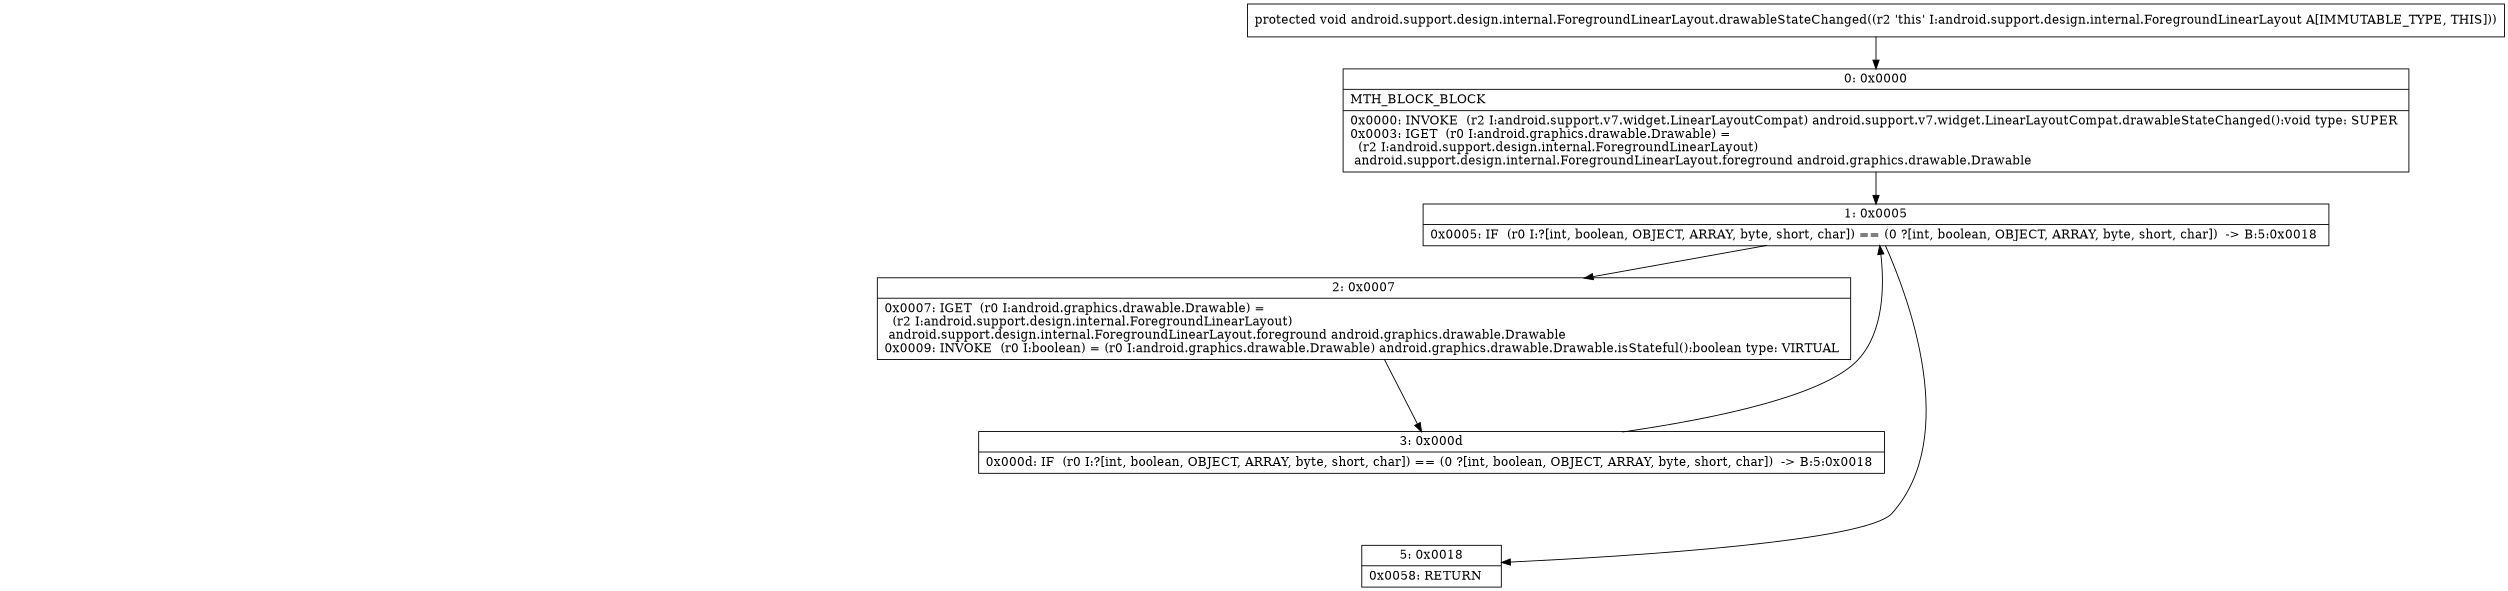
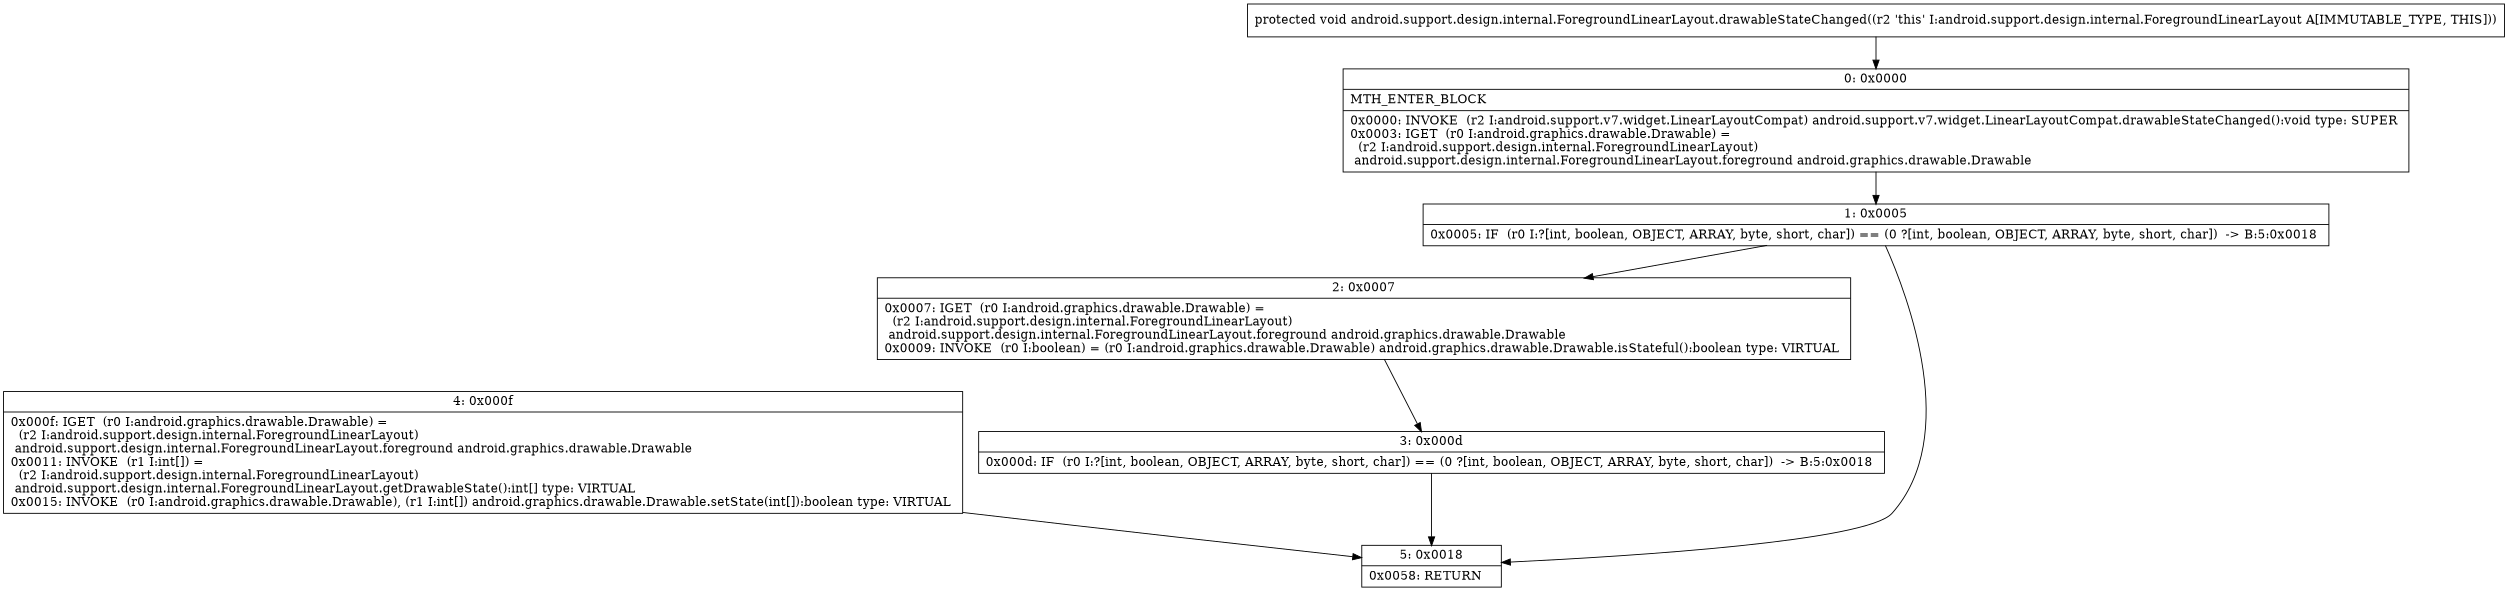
node "0: 0x0000": text "MTH_BLOCK_BLOCK" -> "MTH_ENTER_BLOCK"
edge "3: 0x000d" -> "1: 0x0005": now "3: 0x000d" -> "5: 0x0018"
node "4: 0x000f": added
